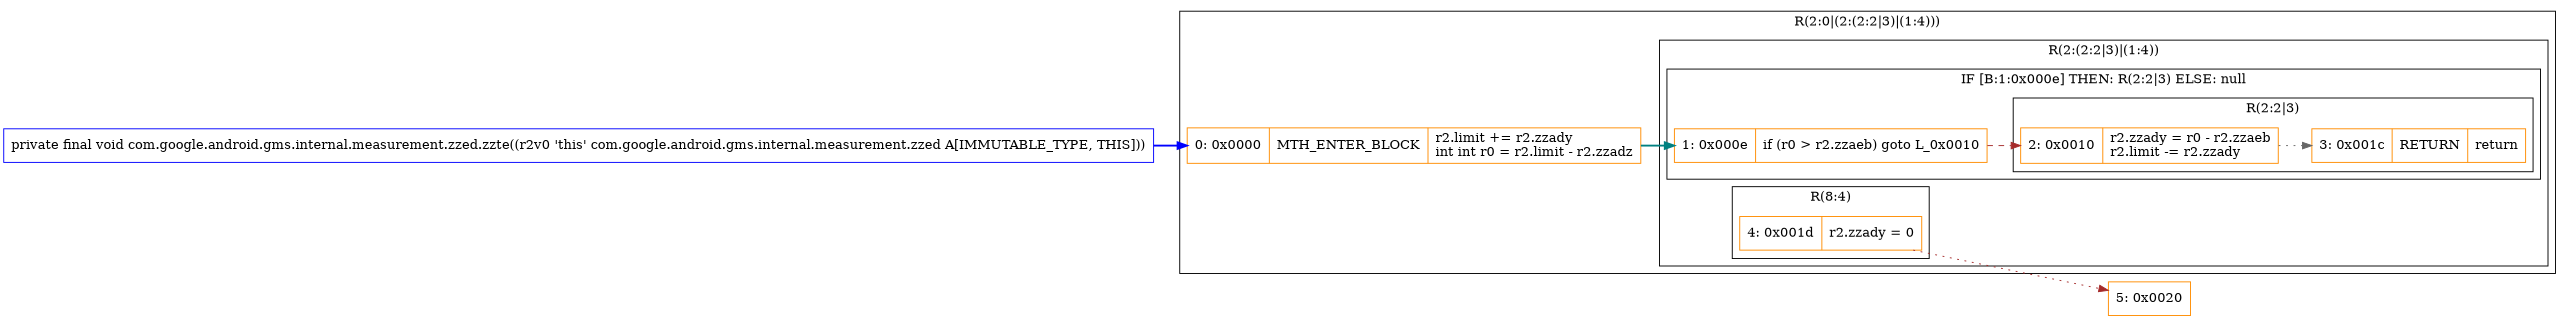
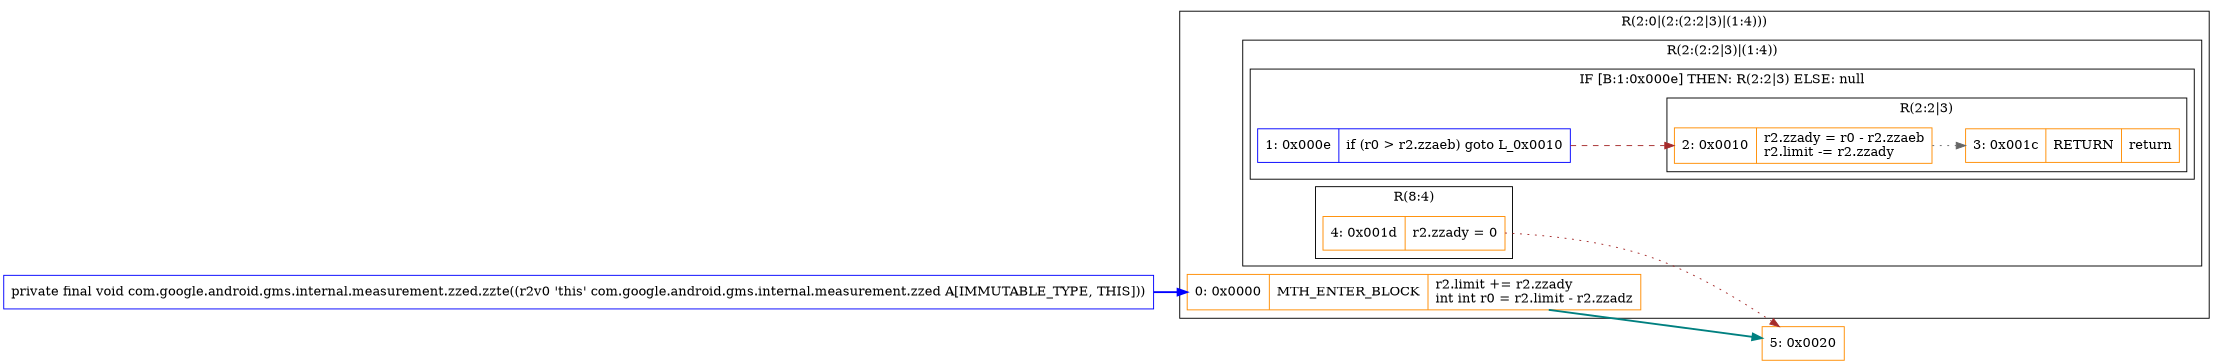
edge "0: 0x0000" -> "1: 0x000e": now "0: 0x0000" -> "5: 0x0020"
node "1: 0x000e": color darkorange -> blue
